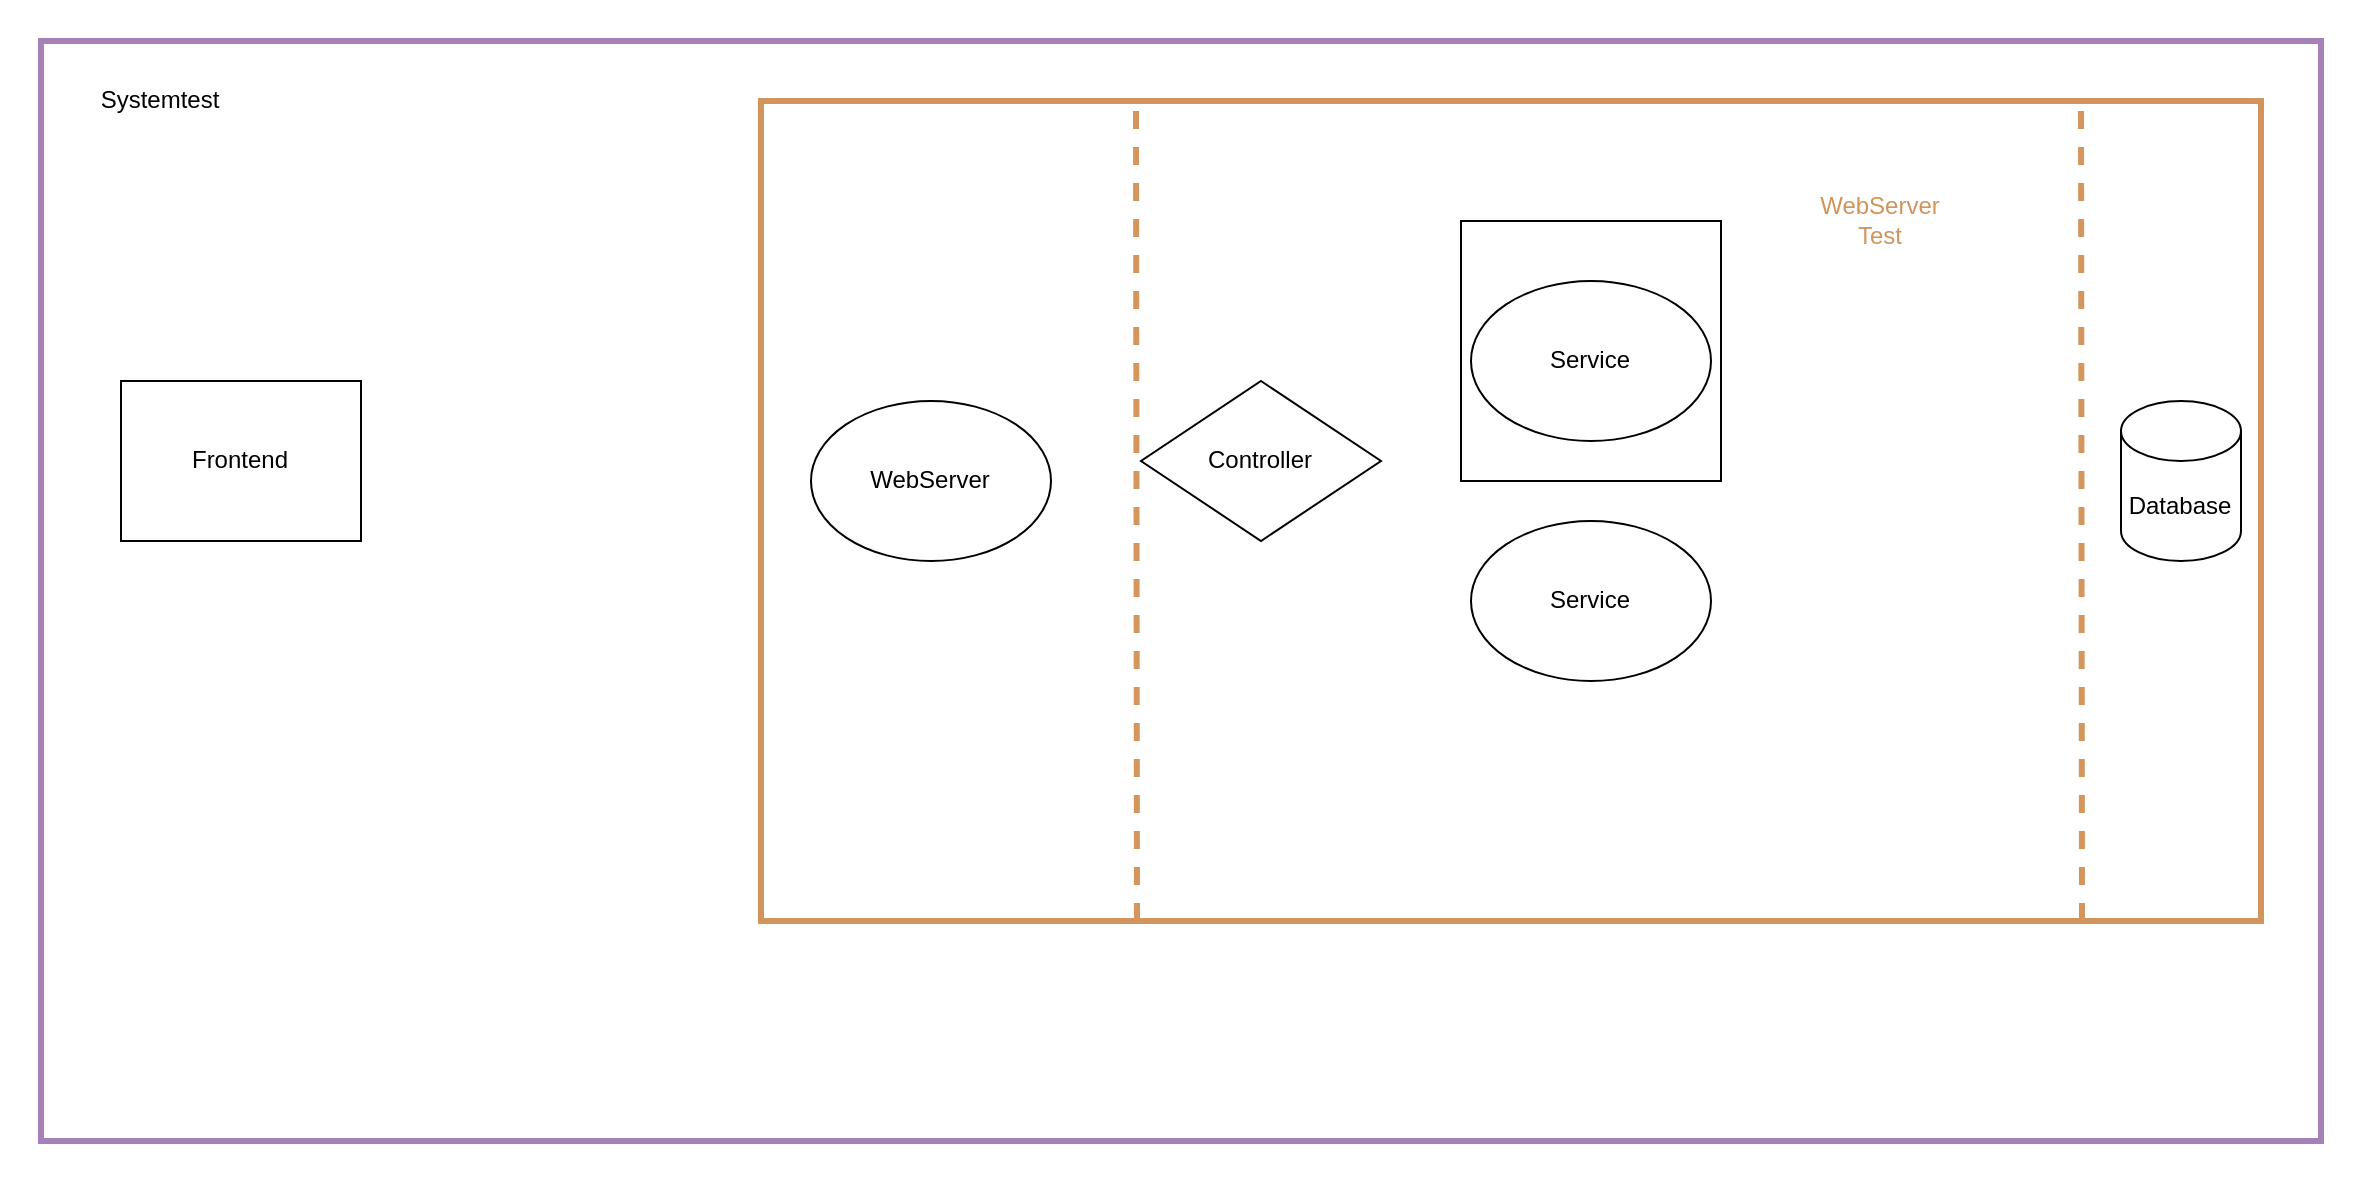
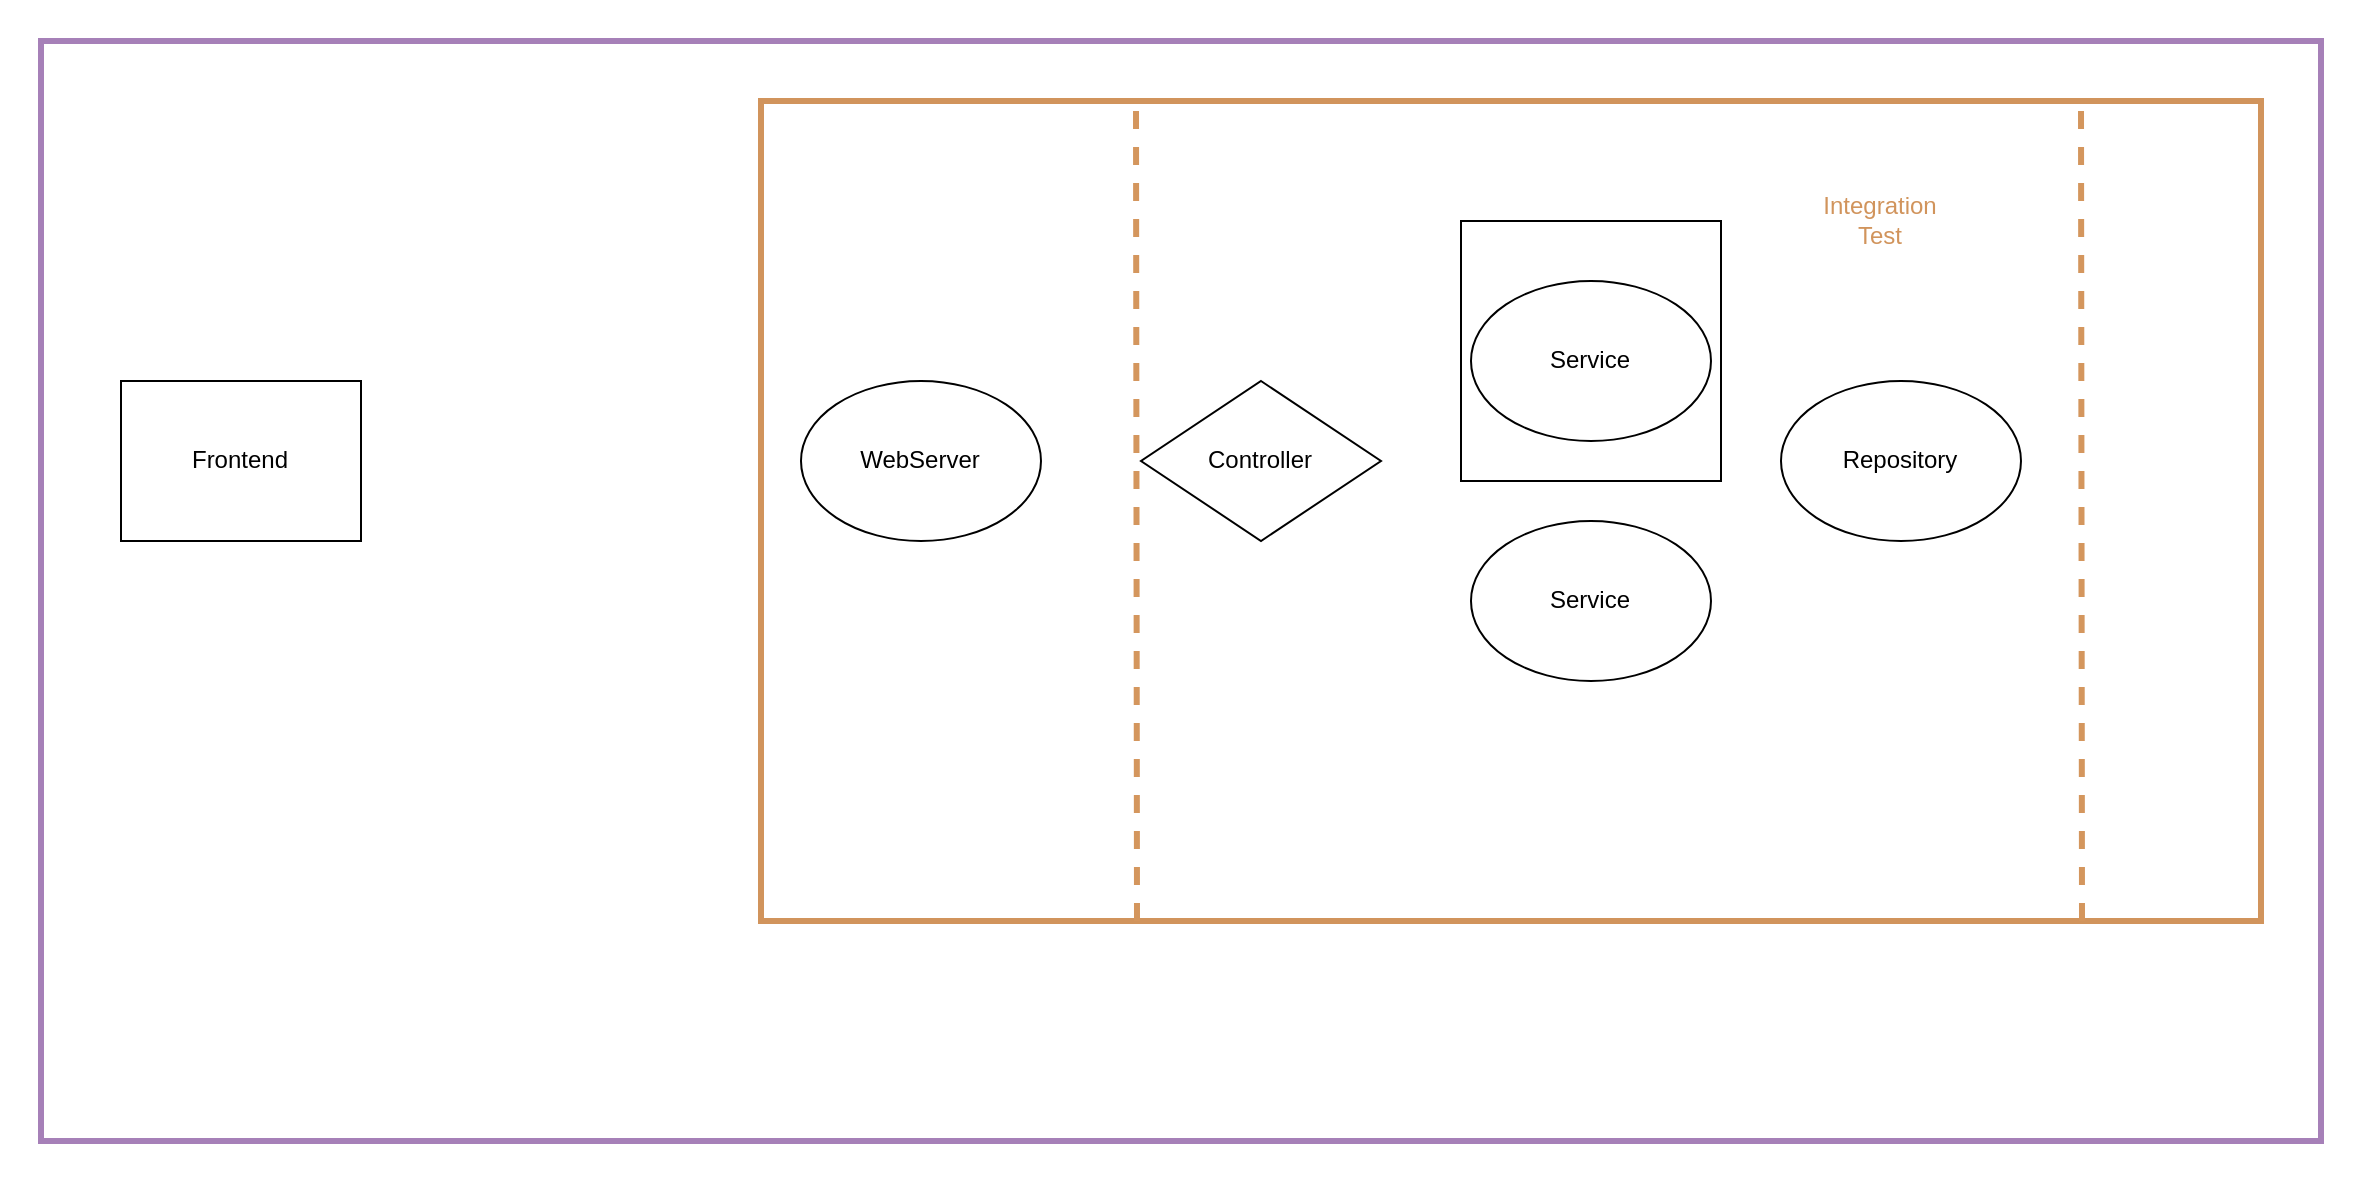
node "Systemtest": removed
node "WebServer Test": label "WebServer Test" -> "Integration Test"
node "Repository": added
node "WebServer": moved (931, 481) -> (921, 461)
node "Database": removed
